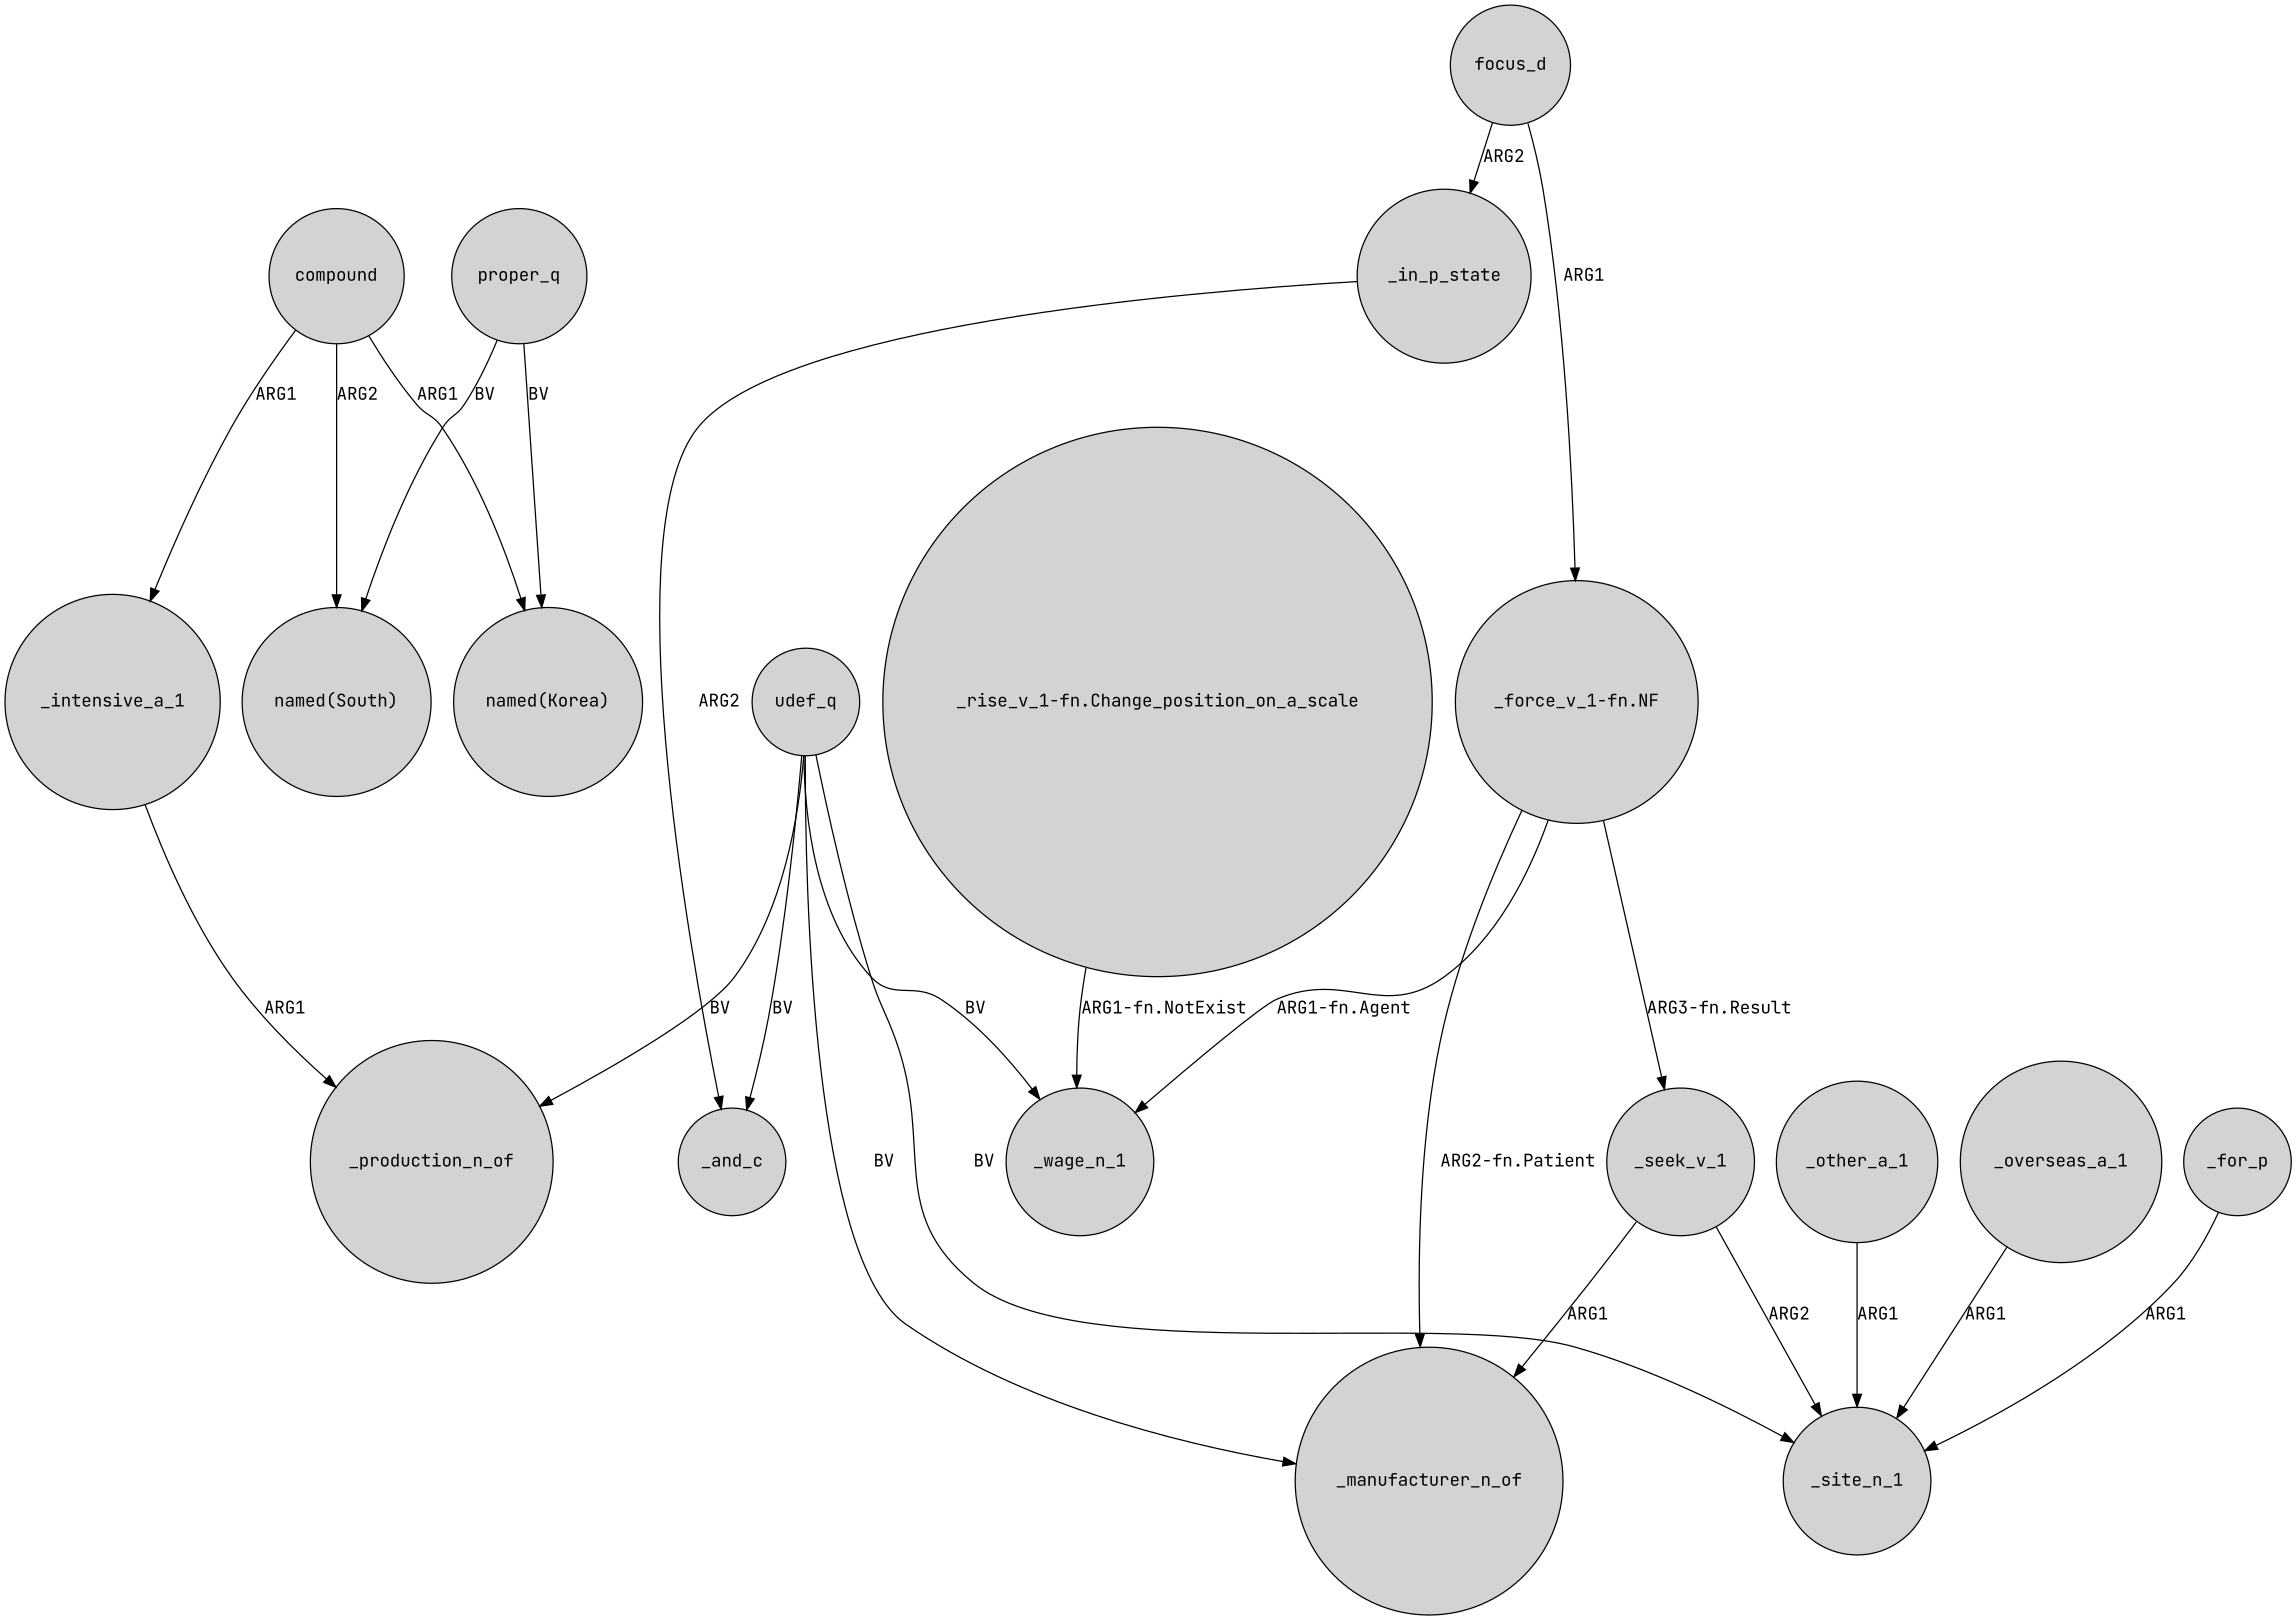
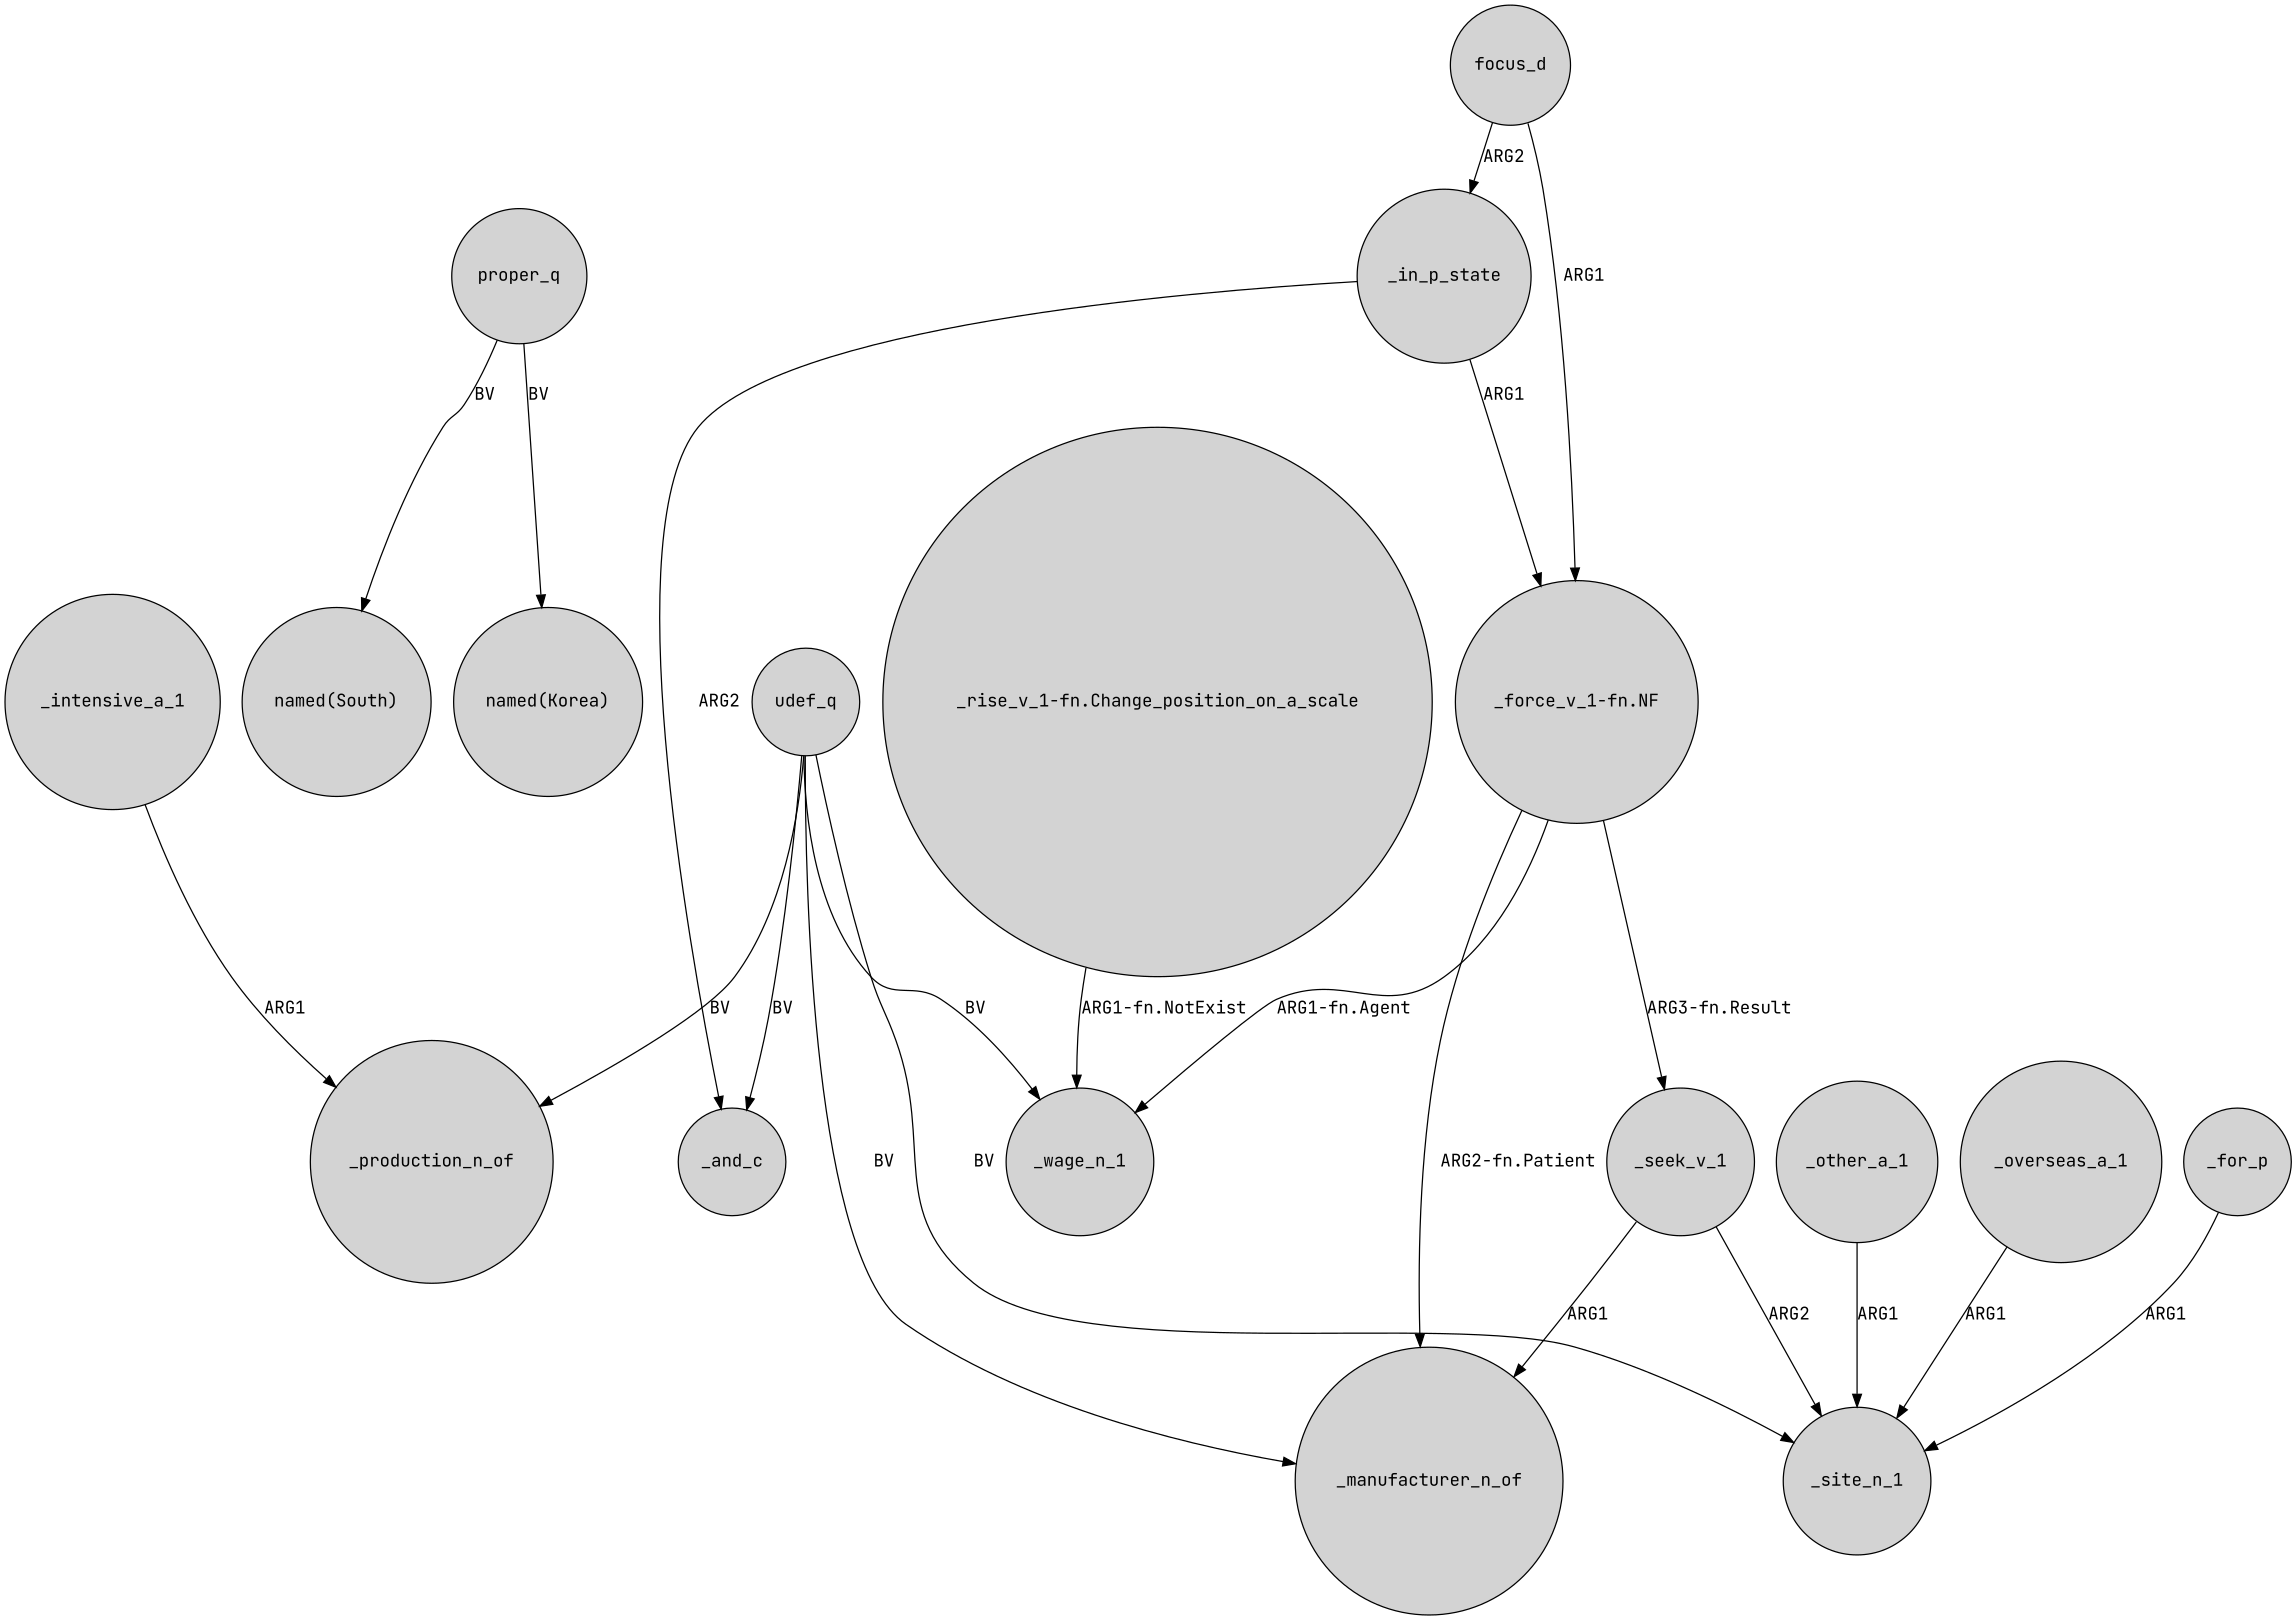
node "compound": removed
edge "_in_p_state" -> "_force_v_1-fn.NF": added, label "ARG1"
